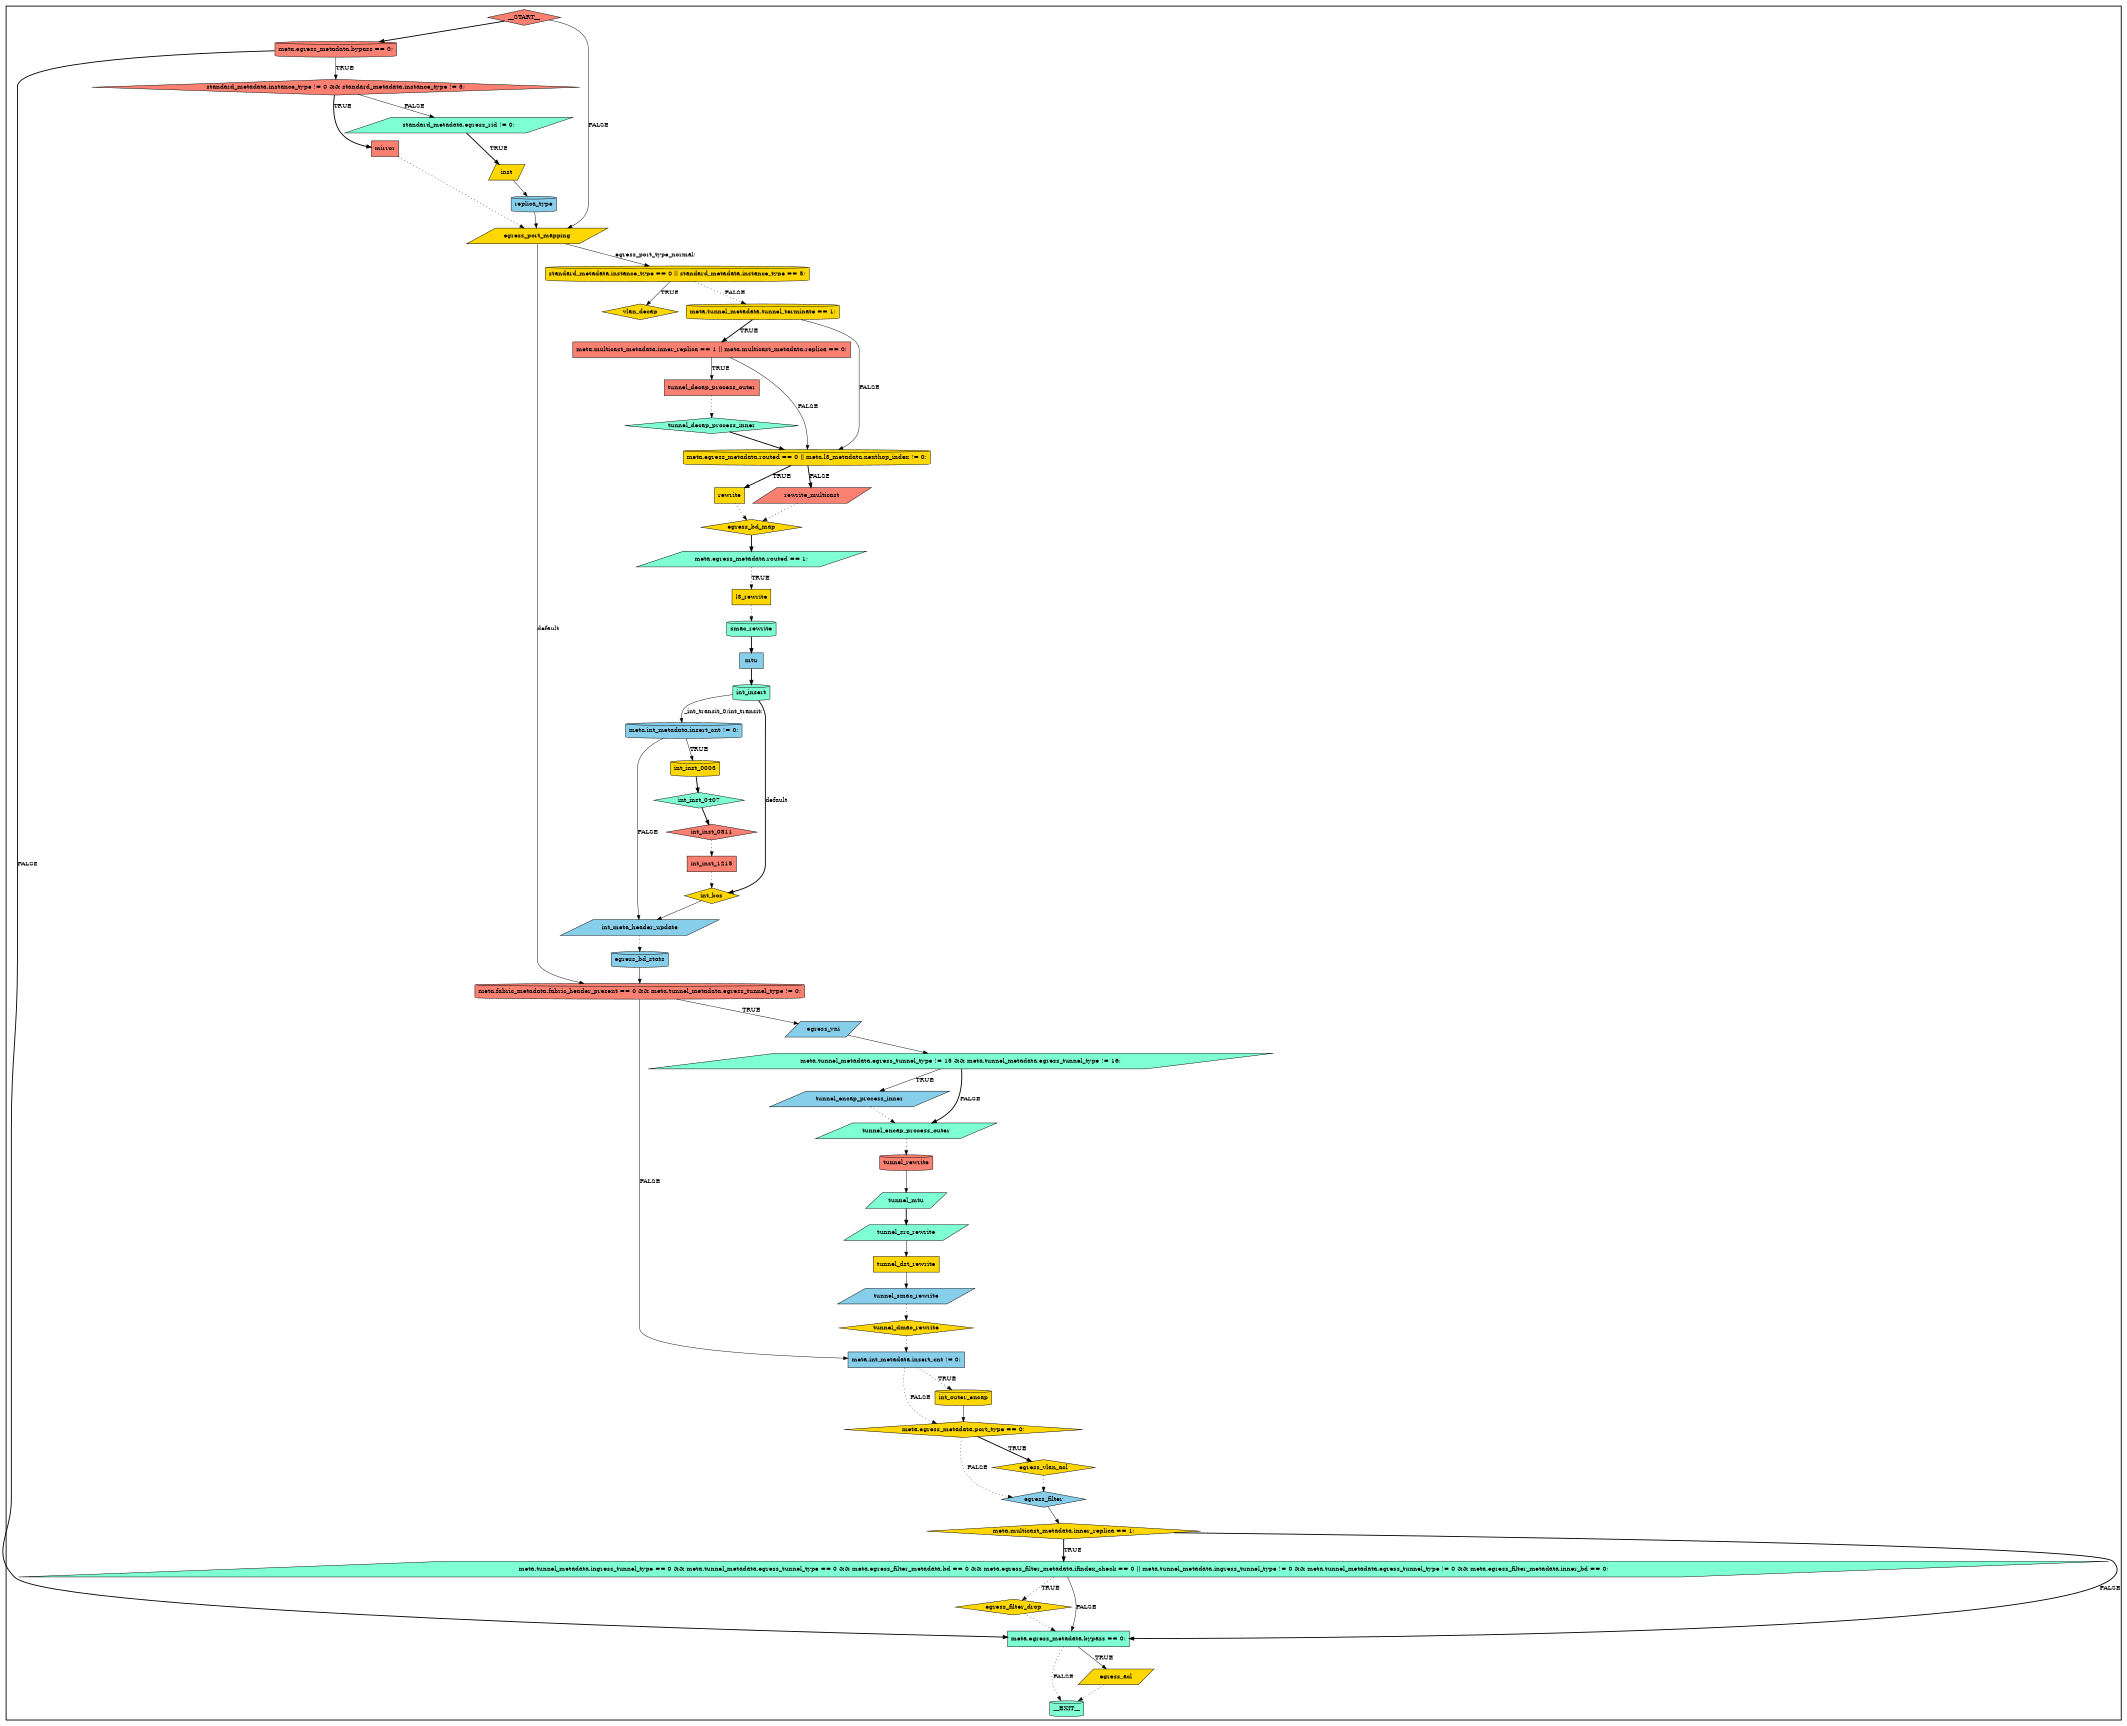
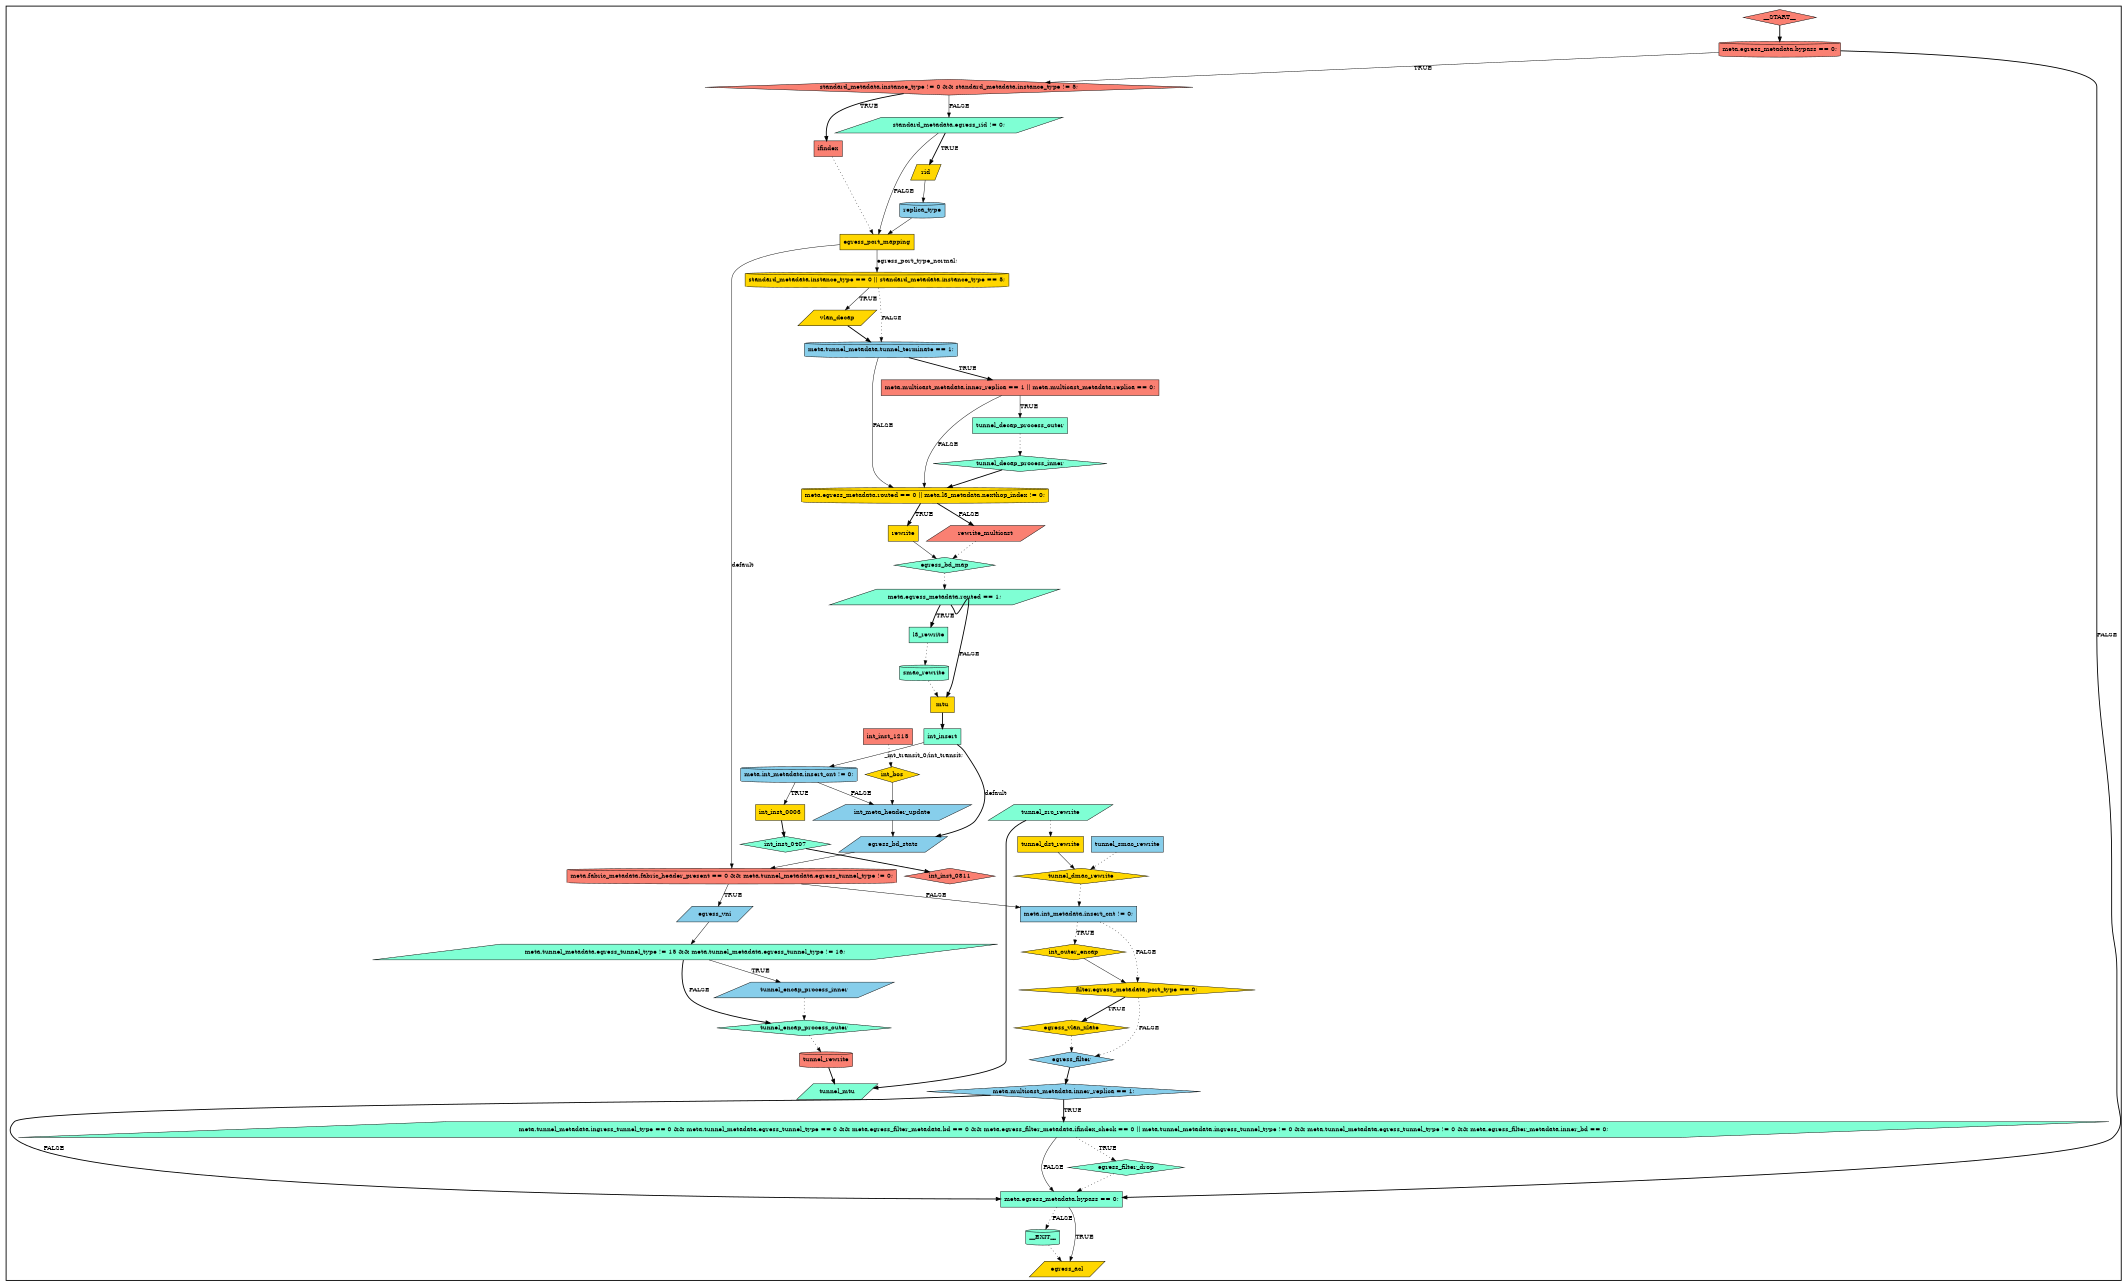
edge "__START__" -> "egress_port_mapping": now "standard_metadata.egress_rid != 0;" -> "egress_port_mapping"
node "mirror": label "mirror" -> "ifindex"
node "inst": label "inst" -> "rid"
node "egress_port_mapping": shape parallelogram -> box
node "vlan_decap": shape diamond -> parallelogram
node "meta.tunnel_metadata.tunnel_terminate == 1;": fillcolor gold -> skyblue
edge "vlan_decap" -> "meta.tunnel_metadata.tunnel_terminate == 1;": added
node "tunnel_decap_process_outer": fillcolor salmon -> aquamarine
edge "rewrite" -> "egress_bd_map": style dotted -> solid
node "egress_bd_map": fillcolor gold -> aquamarine
edge "egress_bd_map" -> "meta.egress_metadata.routed == 1;": style bold -> dotted
edge "meta.egress_metadata.routed == 1;" -> "l3_rewrite": style dotted -> bold
node "l3_rewrite": fillcolor gold -> aquamarine
edge "meta.egress_metadata.routed == 1;" -> "mtu": added, label "FALSE"
edge "smac_rewrite" -> "mtu": style bold -> dotted
node "mtu": fillcolor skyblue -> gold
node "int_insert": shape cylinder -> box
node "int_inst_0003": shape cylinder -> box
edge "int_insert" -> "int_bos": now "int_insert" -> "egress_bd_stats"
edge "int_inst_0811" -> "int_inst_1215": removed
edge "int_meta_header_update" -> "egress_bd_stats": style dotted -> solid
node "egress_bd_stats": shape cylinder -> parallelogram
node "tunnel_encap_process_outer": shape parallelogram -> diamond
edge "tunnel_rewrite" -> "tunnel_mtu": style solid -> bold
edge "tunnel_mtu" -> "tunnel_src_rewrite": reversed
edge "tunnel_src_rewrite" -> "tunnel_dst_rewrite": style solid -> dotted
edge "tunnel_dst_rewrite" -> "tunnel_smac_rewrite": now "tunnel_dst_rewrite" -> "tunnel_dmac_rewrite"
node "tunnel_smac_rewrite": shape parallelogram -> box
node "int_outer_encap": shape cylinder -> diamond
node "meta.egress_metadata.port_type == 0;": label "meta.egress_metadata.port_type == 0;" -> "filter.egress_metadata.port_type == 0;"
node "egress_vlan_acl": label "egress_vlan_acl" -> "egress_vlan_xlate"
edge "egress_filter" -> "meta.multicast_metadata.inner_replica == 1;": style solid -> bold
node "meta.multicast_metadata.inner_replica == 1;": fillcolor gold -> skyblue
node "egress_filter_drop": fillcolor gold -> aquamarine
edge "egress_acl" -> "__EXIT__": reversed
